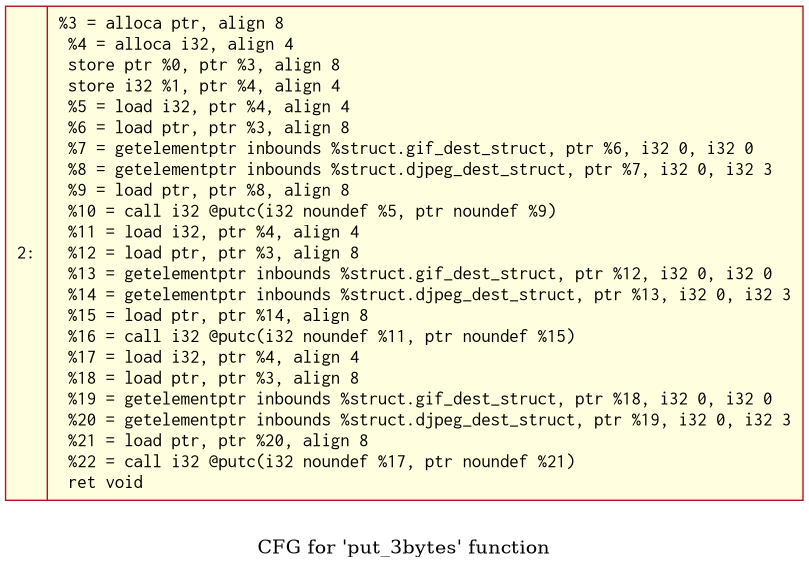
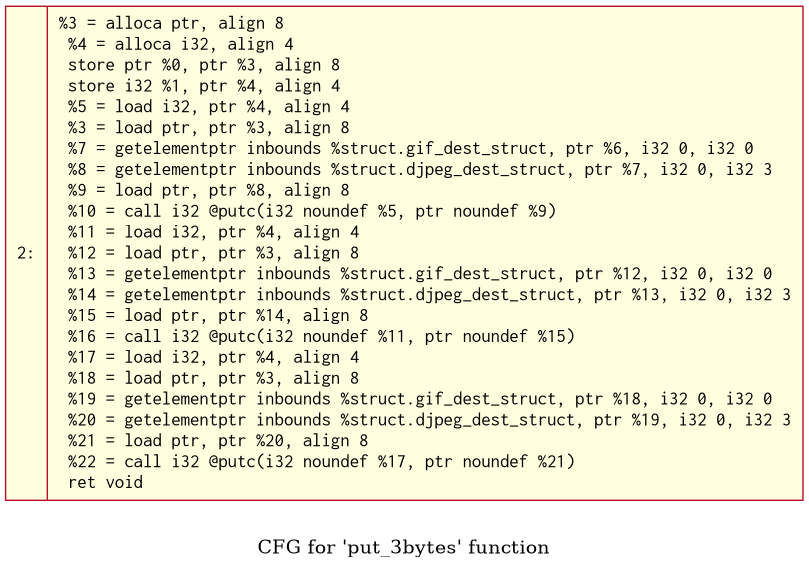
node "2:": text "%6 = load ptr, ptr %3, align 8" -> "%3 = load ptr, ptr %3, align 8"
